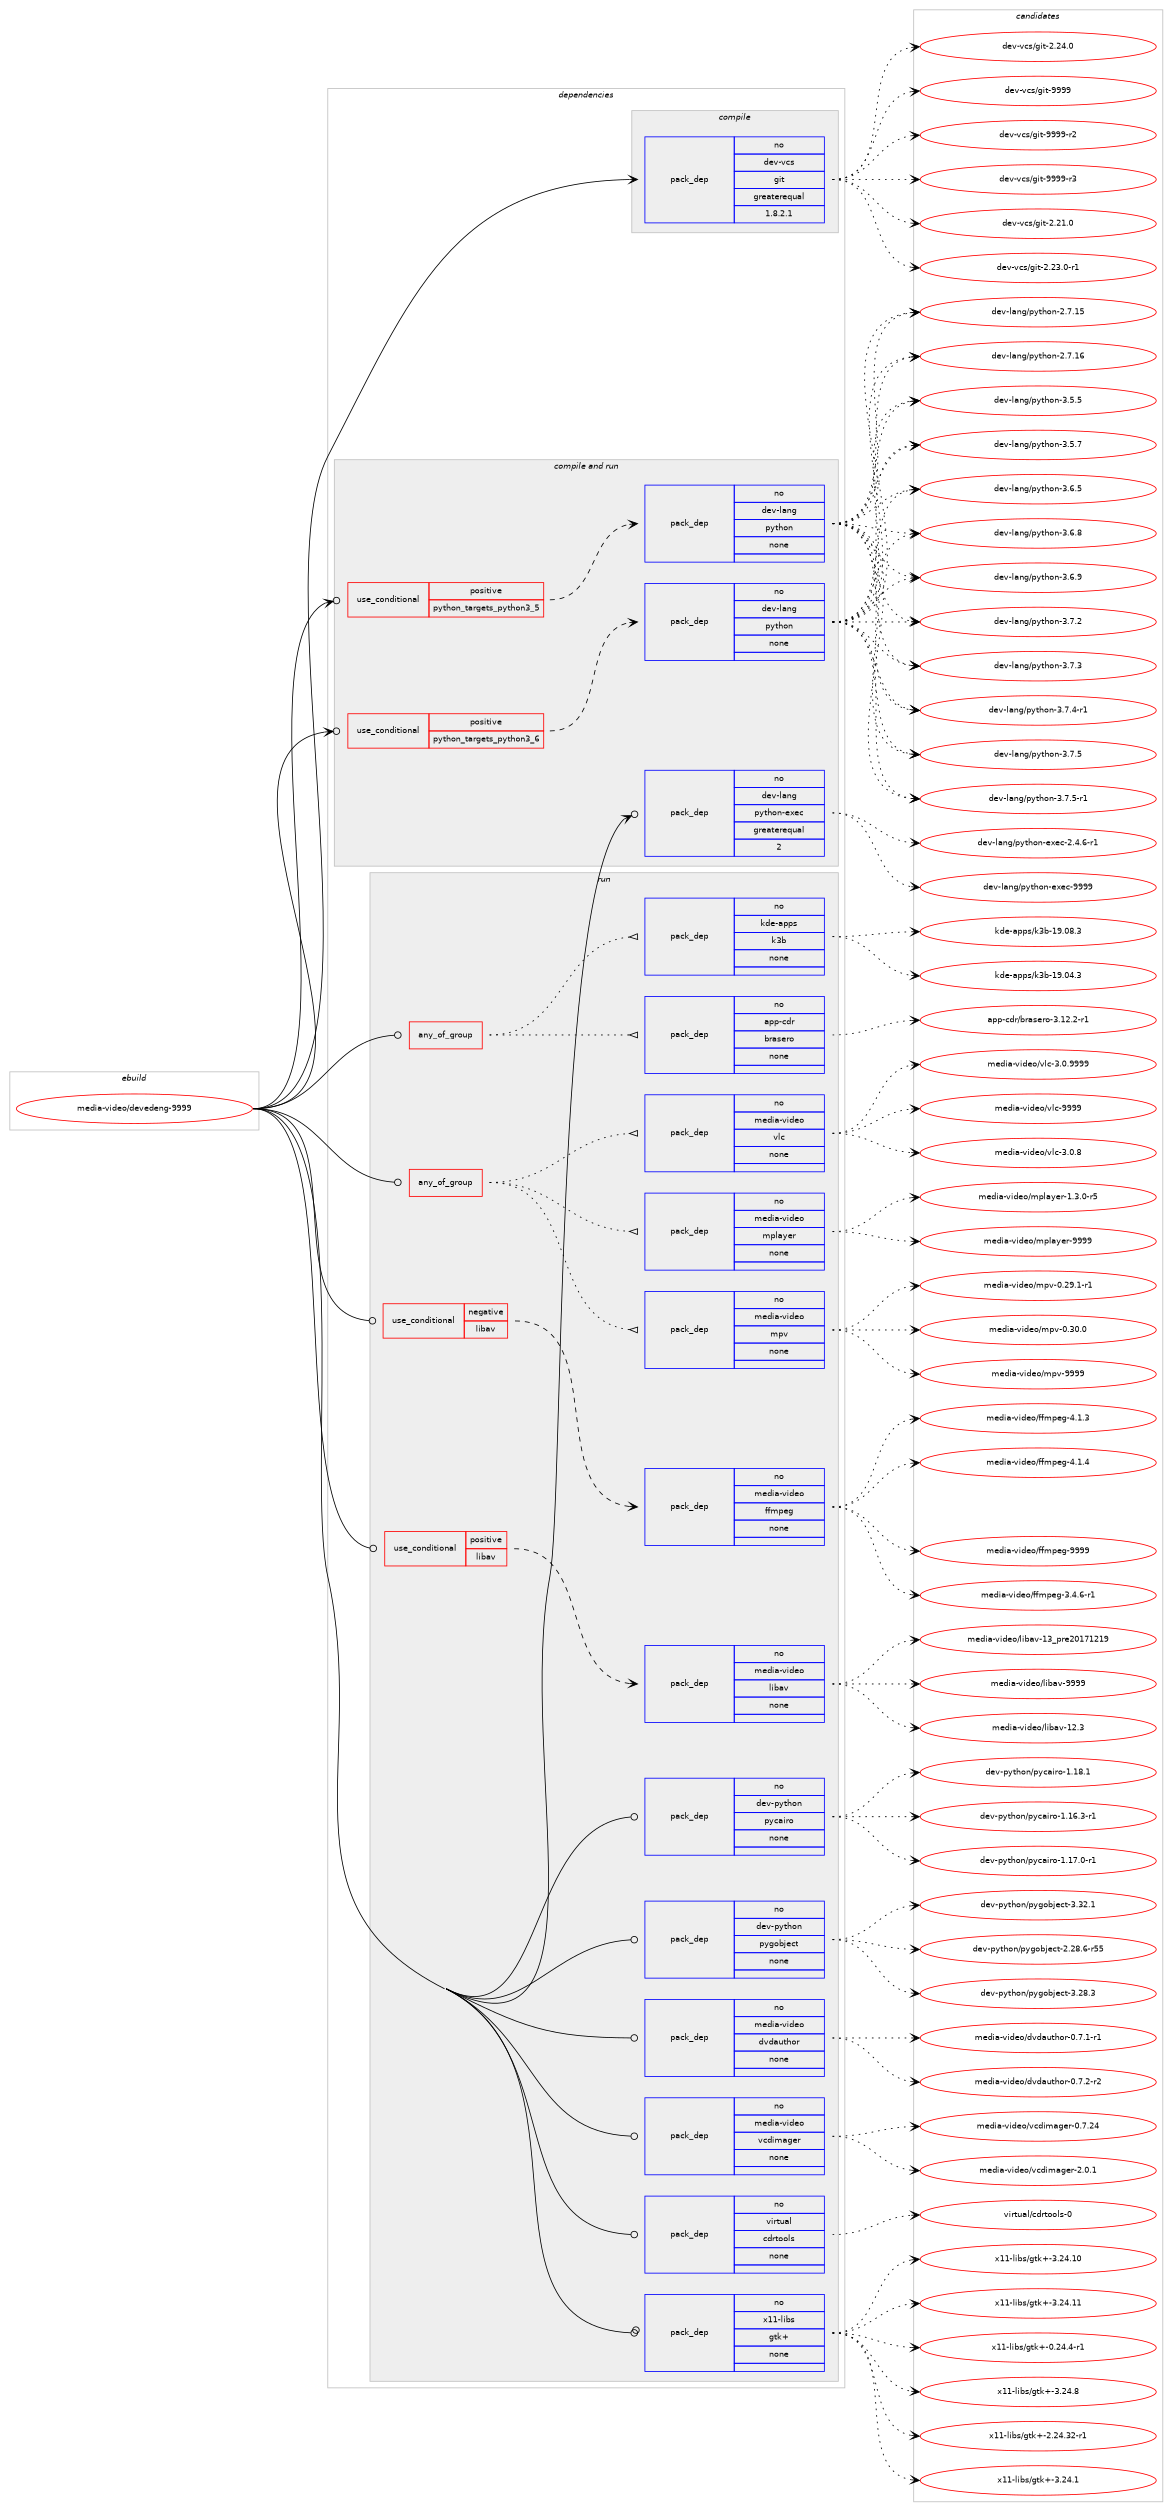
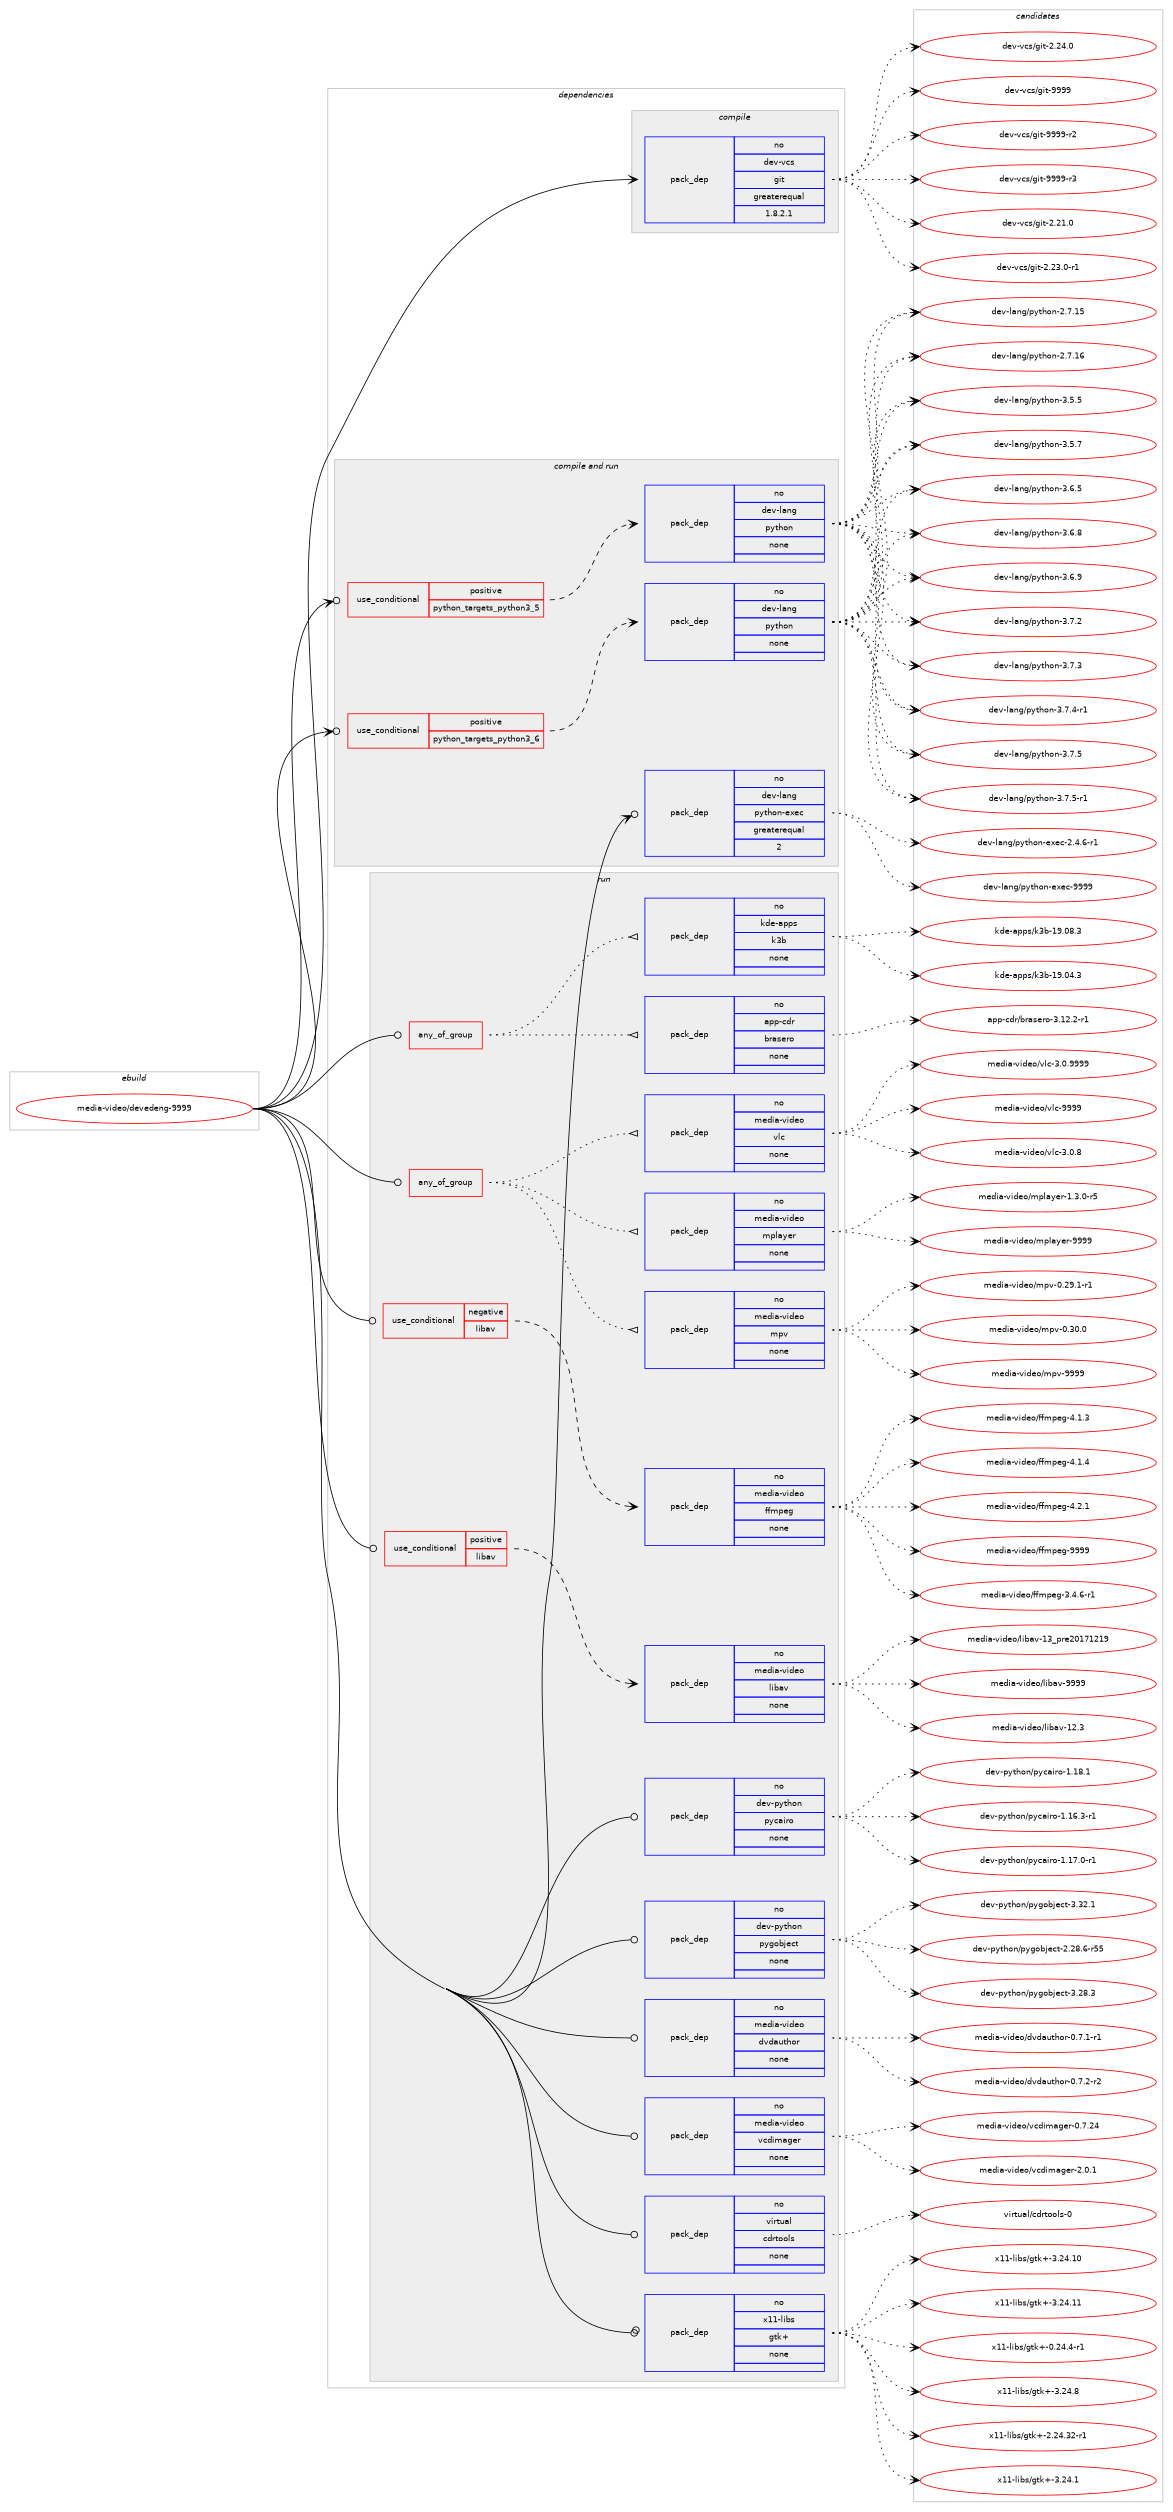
node "media-video/ffmpeg-4.2.1": added
